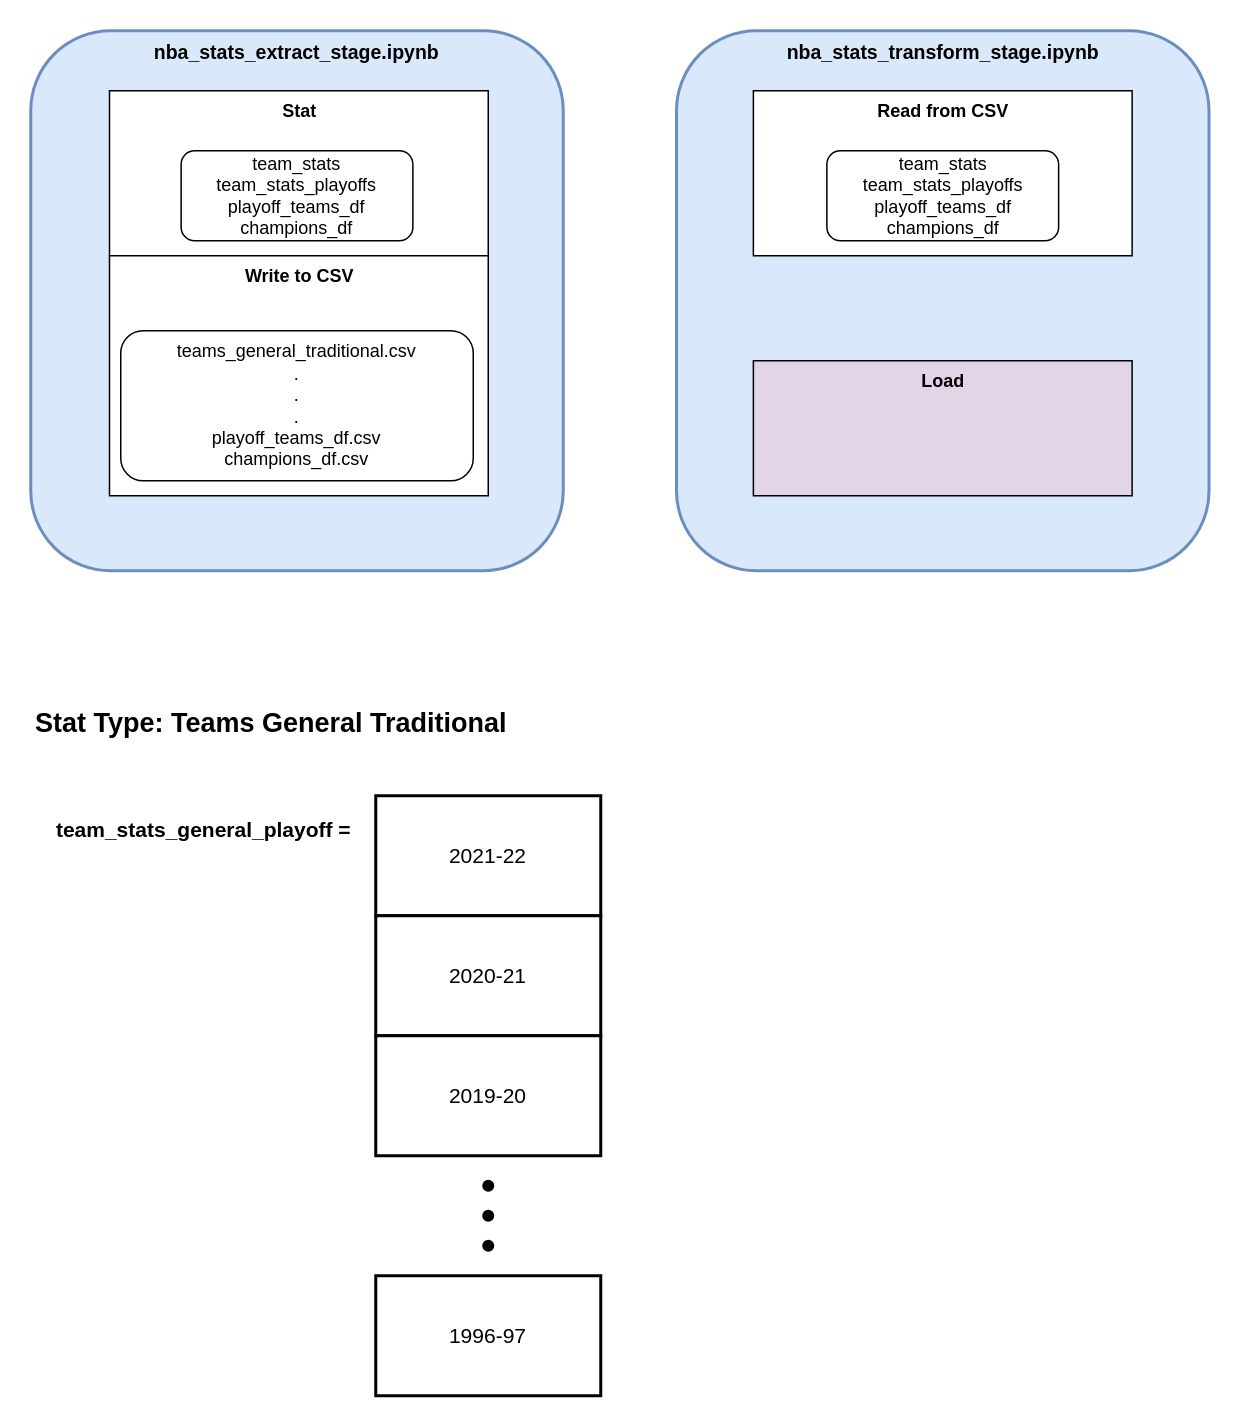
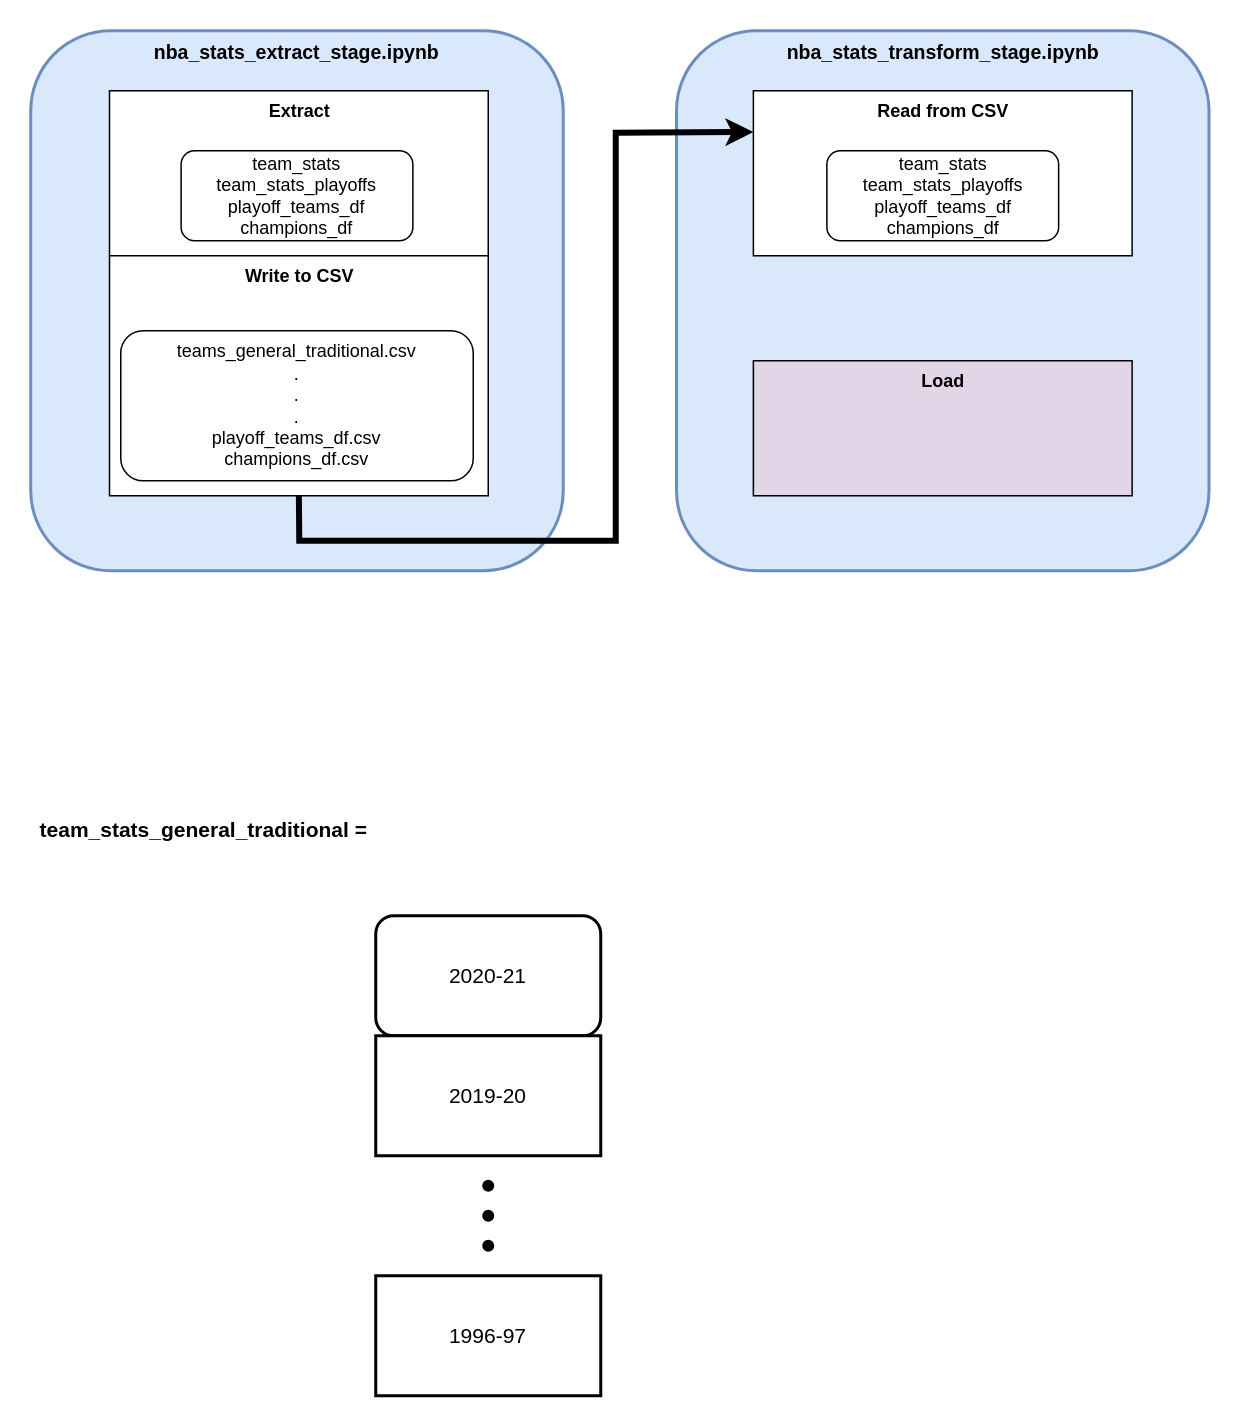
node "Stat": label "Stat" -> "Extract"
edge "Write to CSV" -> "Read from CSV": added
node "Stat Type: Teams General Traditional": removed
node "team_stats_general_playoff =": label "team_stats_general_playoff =" -> "team_stats_general_traditional ="
node "2021-22": removed
node "2020-21": shape rectangle -> rounded rectangle
